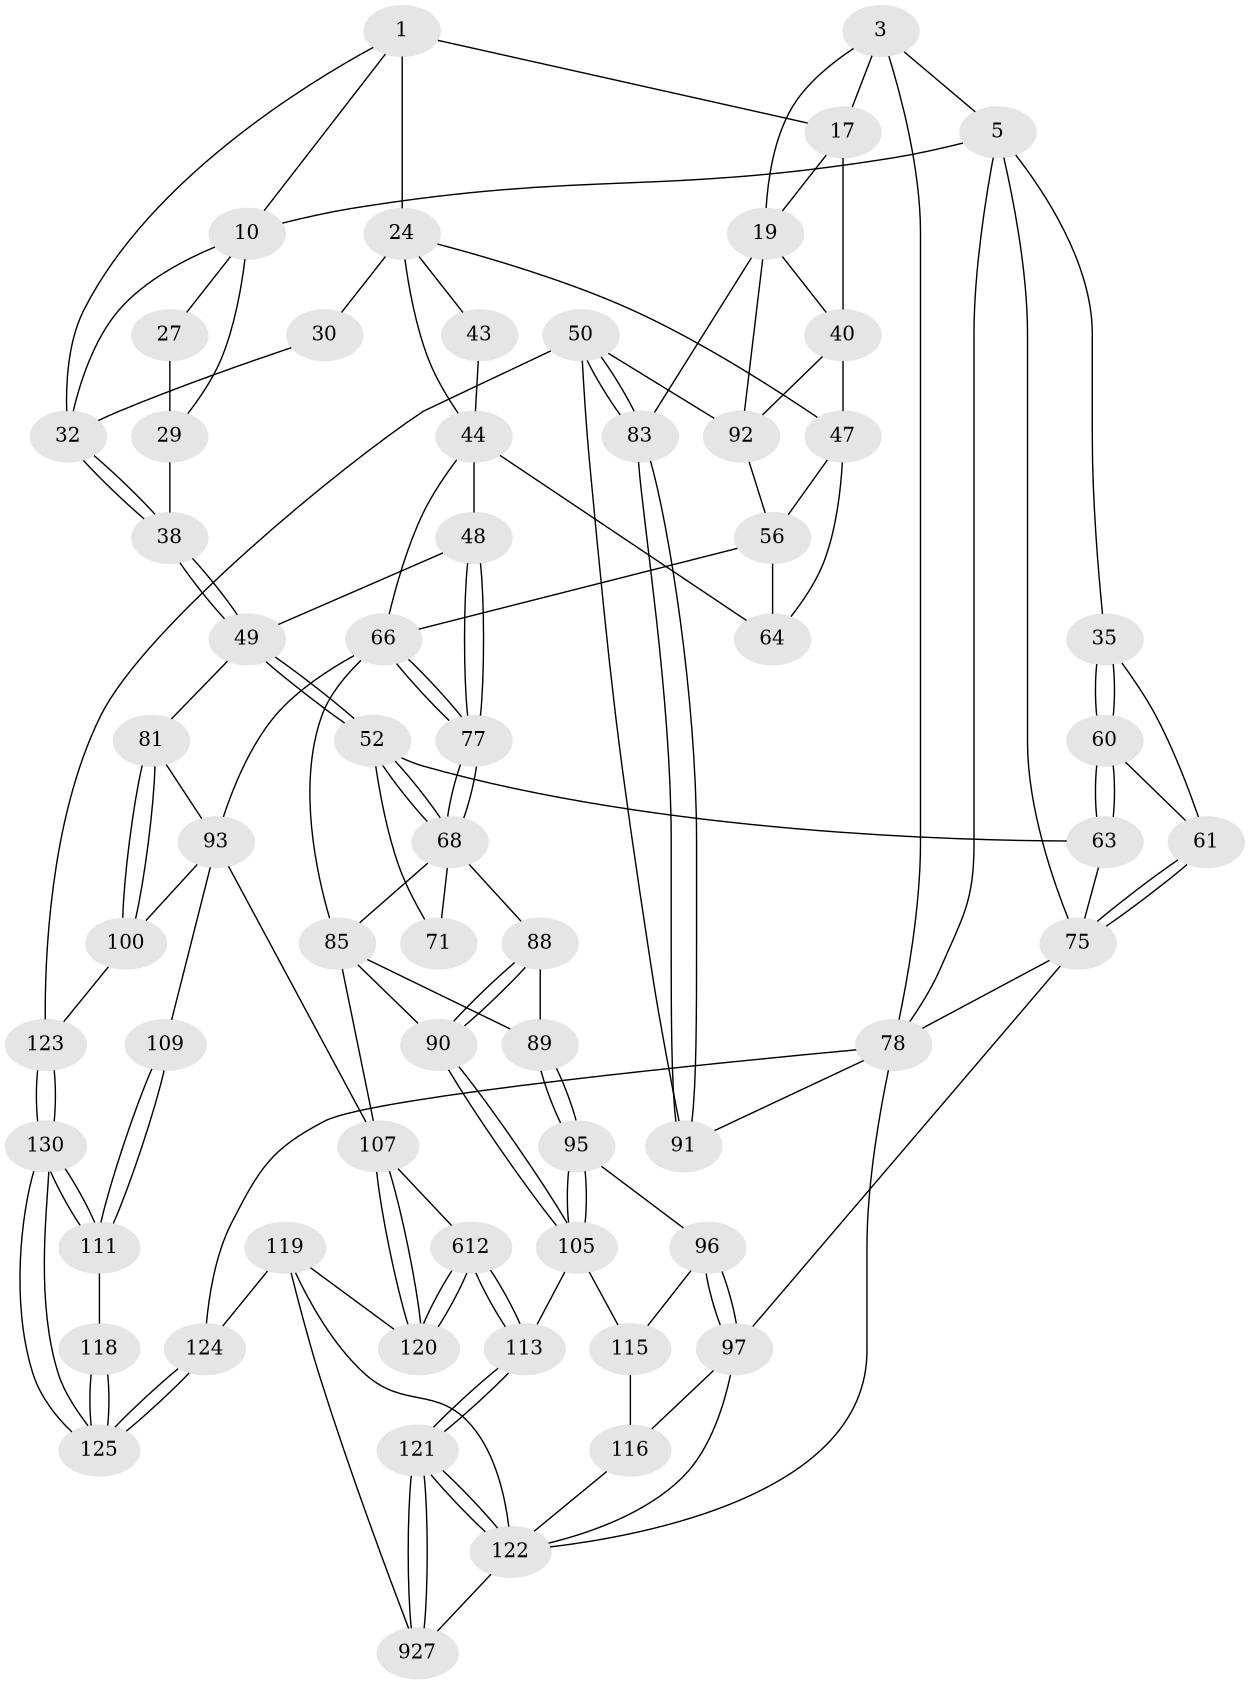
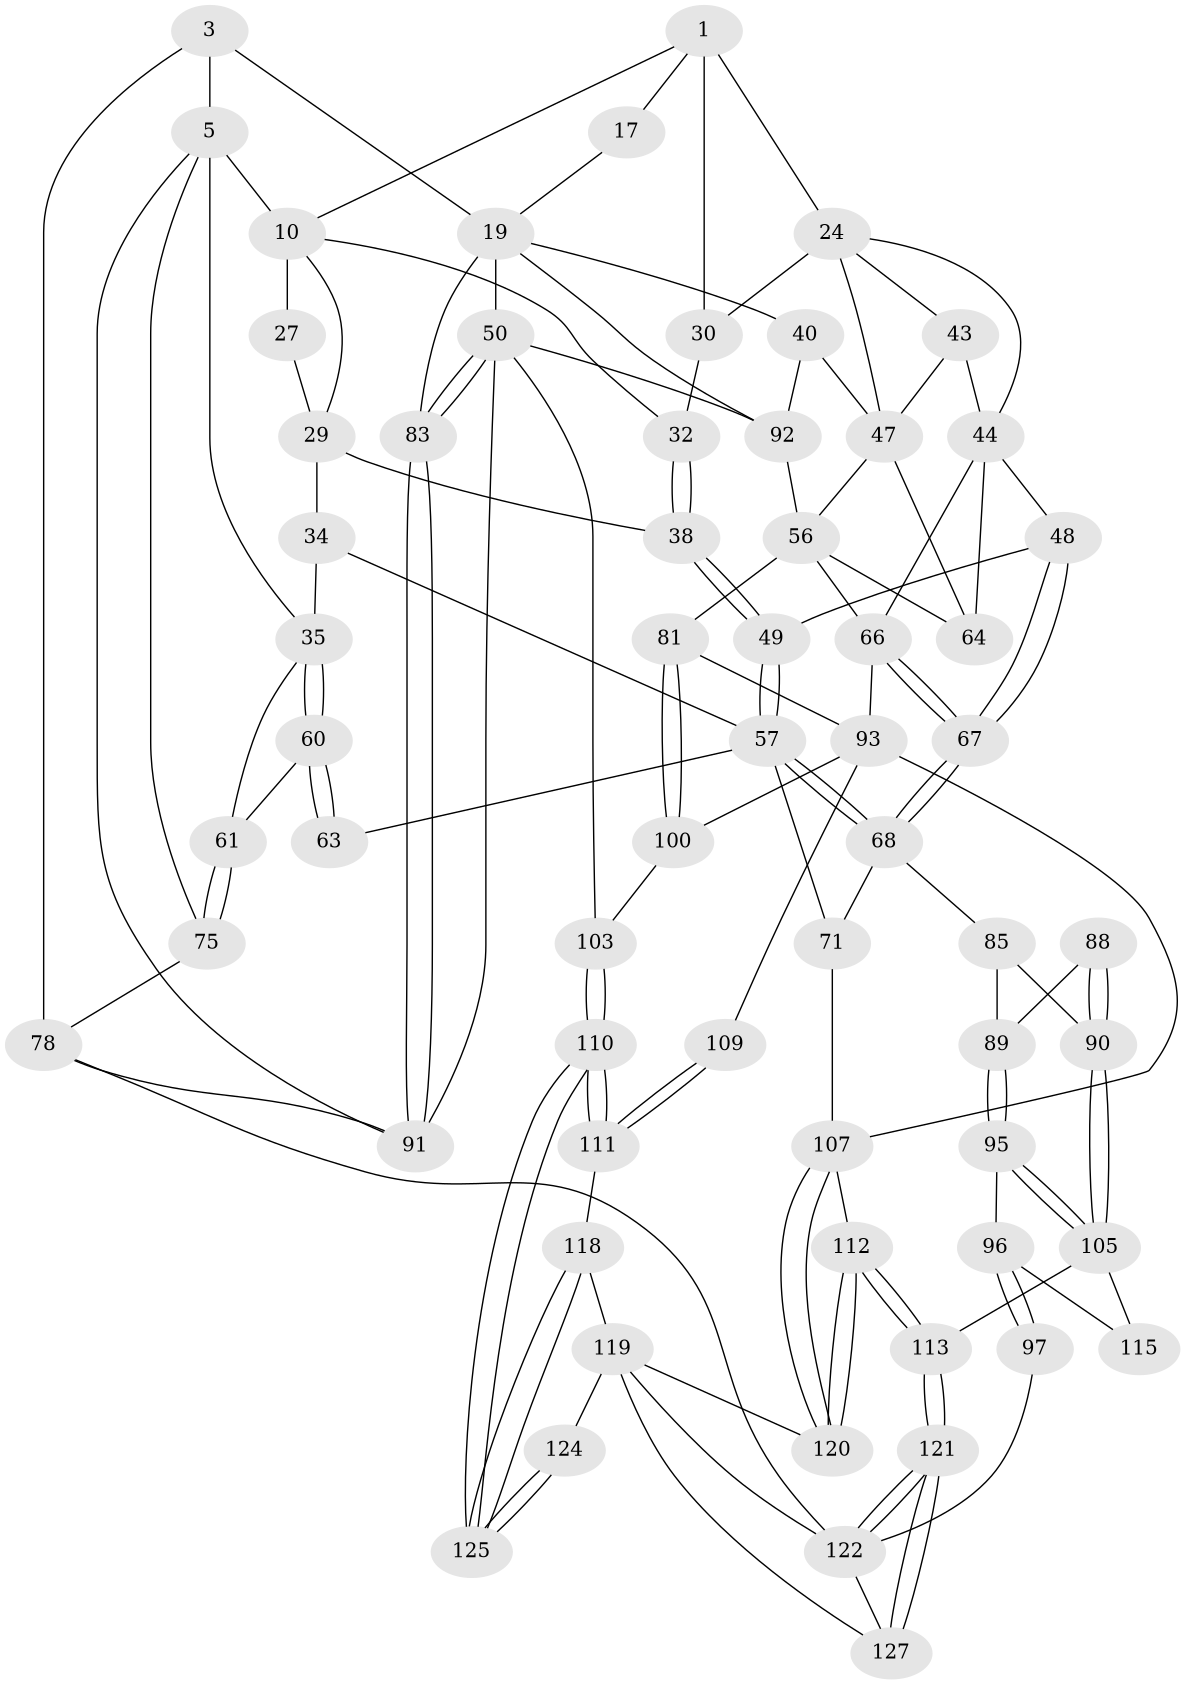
edge "3" -- "17": removed
edge "1" -- "32": now "1" -- "30"
edge "17" -- "40": removed
edge "19" -- "50": added
edge "43" -- "47": added
node "34": added
edge "5" -- "78": now "5" -- "91"
edge "49" -- "81": now "56" -- "81"
node "52": label "52" -> "57"
node "77": label "77" -> "67"
edge "66" -- "85": removed
edge "68" -- "88": removed
edge "63" -- "75": removed
node "123": label "123" -> "103"
edge "85" -- "107": now "71" -- "107"
edge "78" -- "124": removed
node "130": label "130" -> "110"
edge "75" -- "97": removed
node "612": label "612" -> "112"
edge "118" -- "119": added
node "116": removed
node "927": label "927" -> "127"
